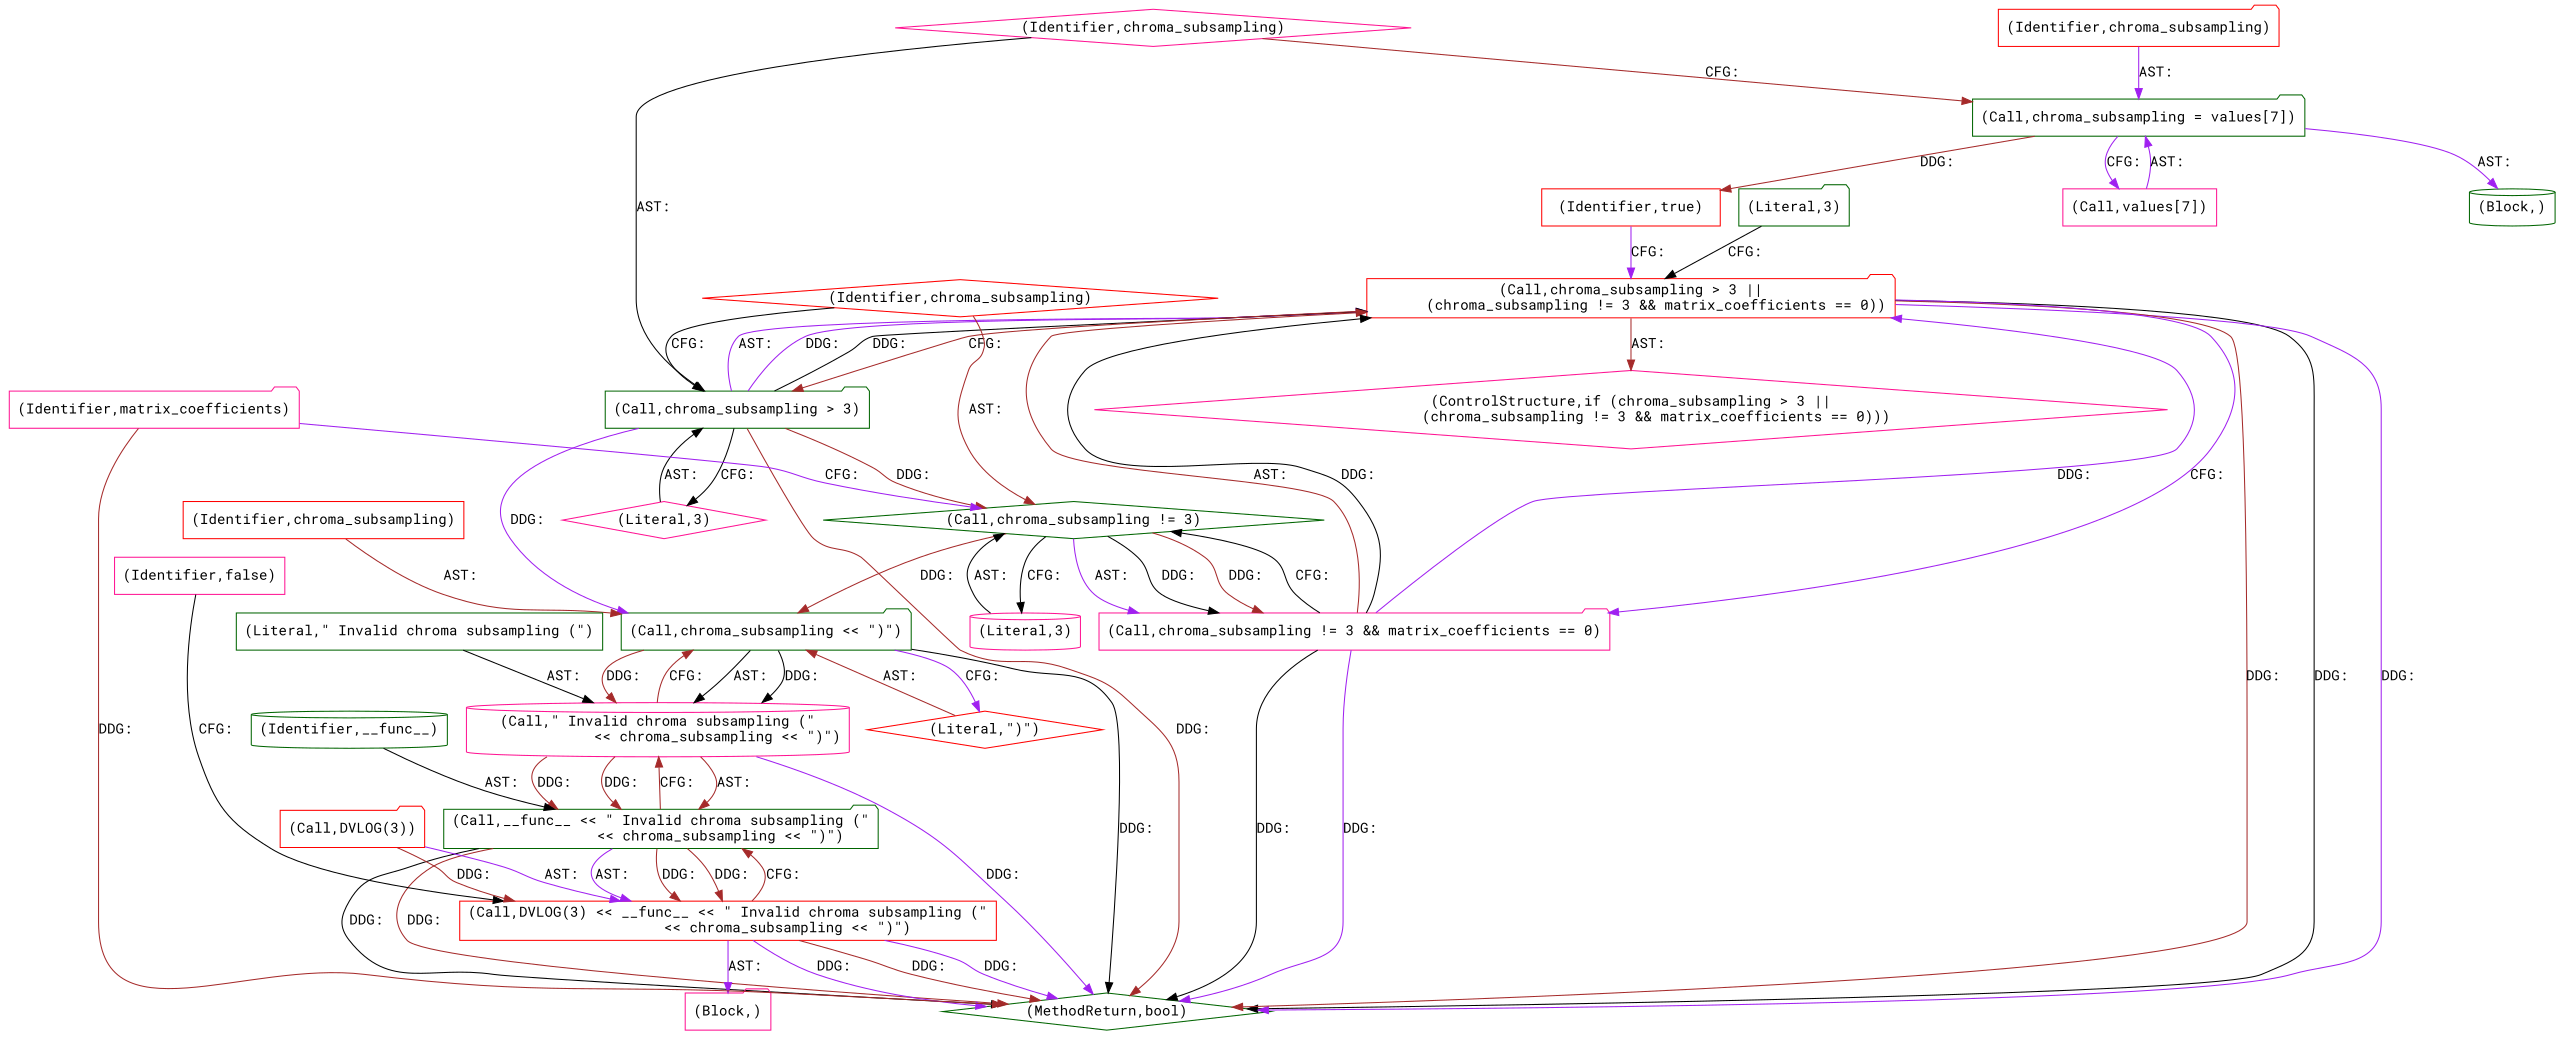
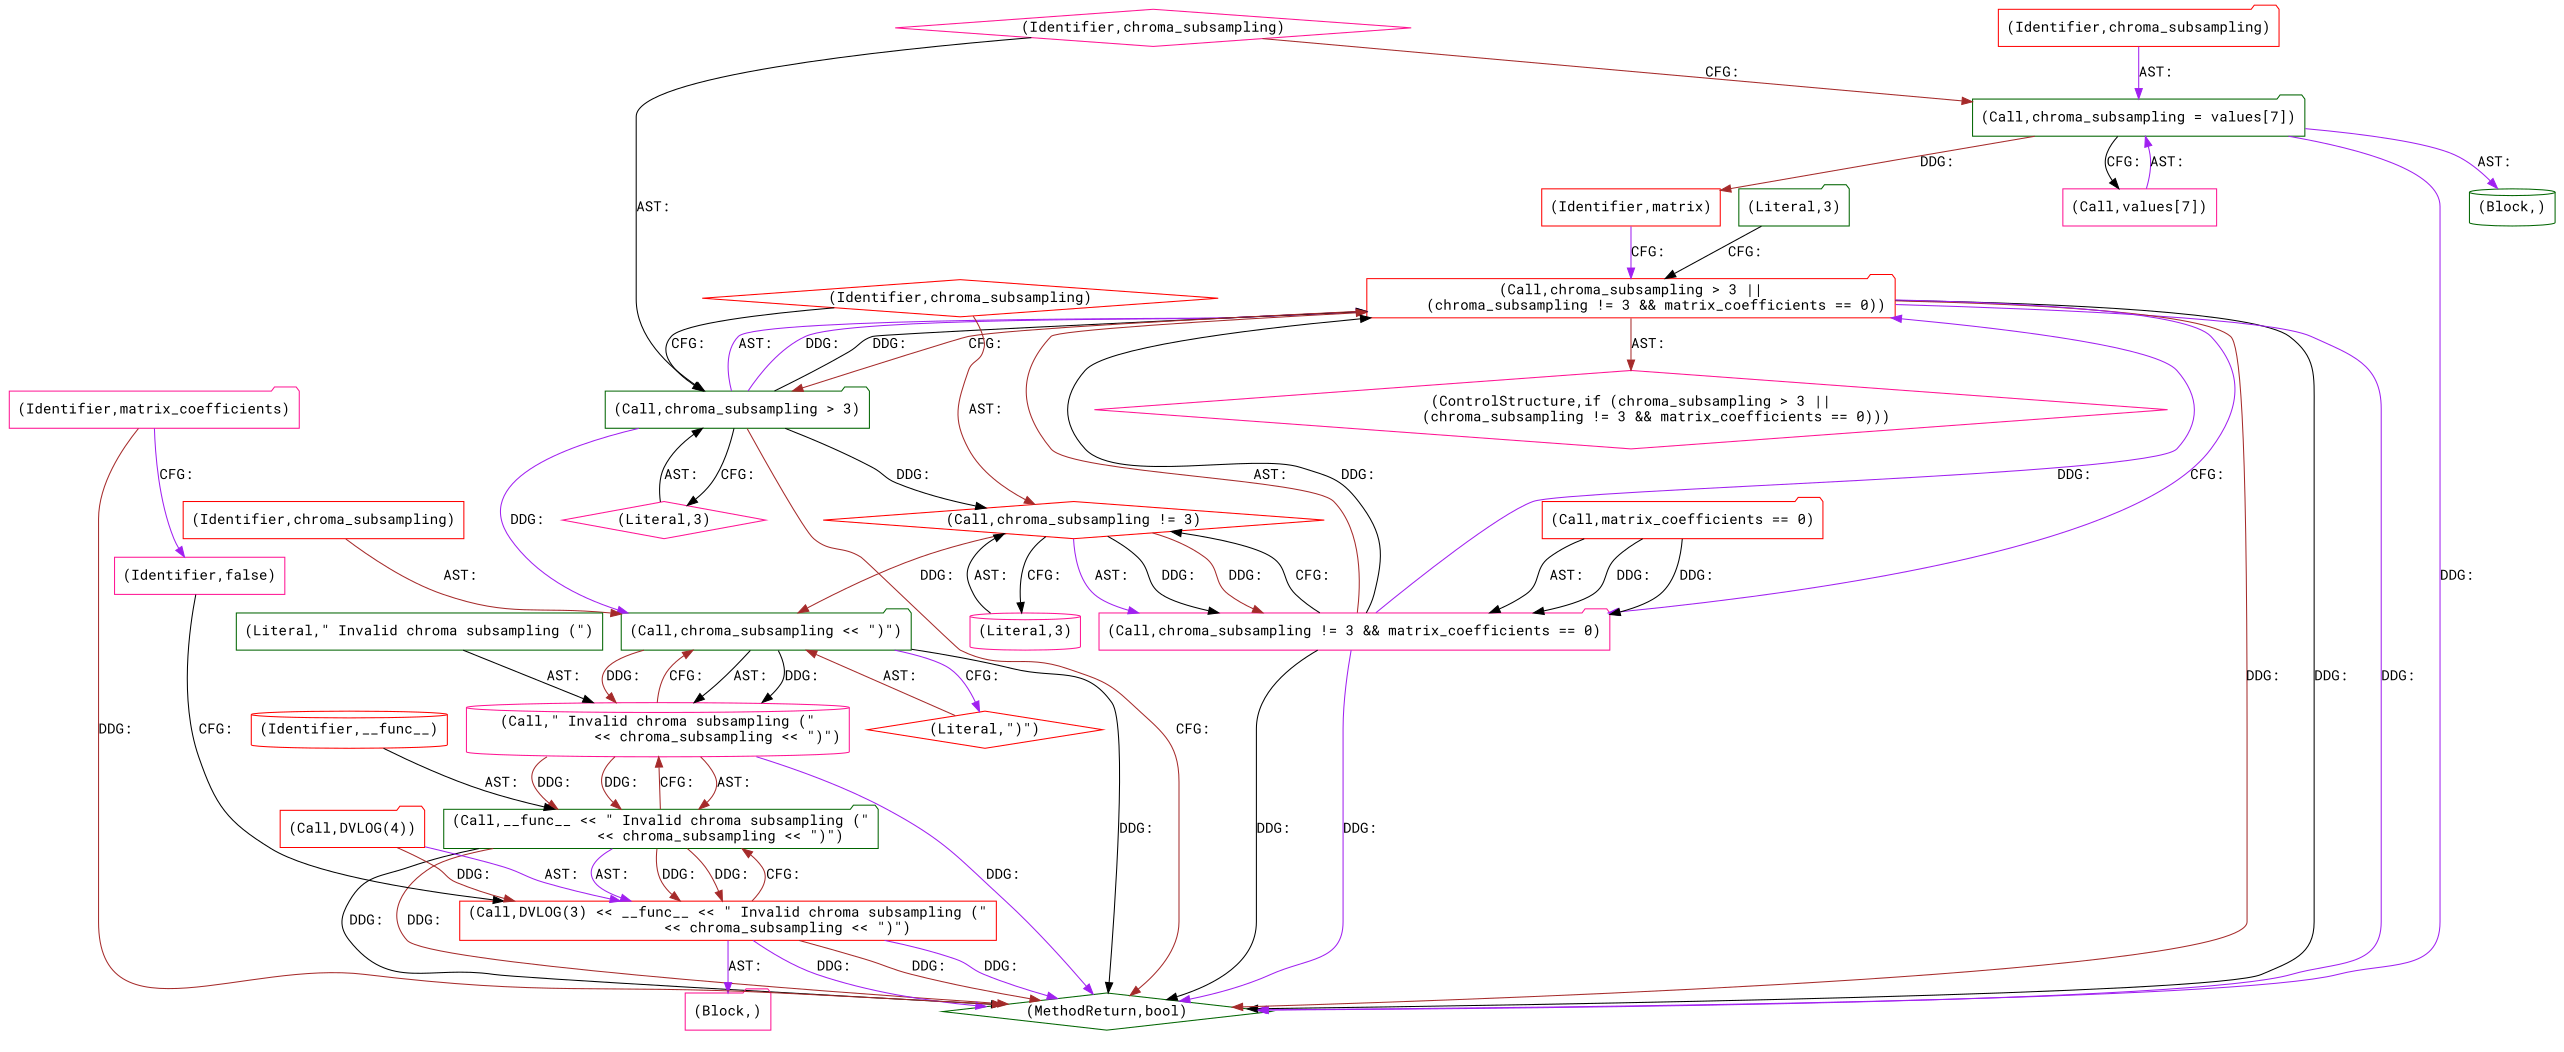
edge "(Call,chroma_subsampling = values[7])" -> "(Call,values[7])": color purple -> black
node "(Identifier,true)": label "(Identifier,true)" -> "(Identifier,matrix)"
edge "(Identifier,matrix_coefficients)" -> "(Call,chroma_subsampling != 3)": now "(Identifier,matrix_coefficients)" -> "(Identifier,false)"
edge "(Call,chroma_subsampling > 3)" -> "(Call,chroma_subsampling != 3)": color brown -> black
node "(Call,chroma_subsampling != 3)": color darkgreen -> red
node "(Call,matrix_coefficients == 0)": added
node "(Identifier,__func__)": color darkgreen -> red
edge "(Call,chroma_subsampling > 3)" -> "(MethodReturn,bool)": label "DDG: " -> "CFG: "
node "(Call,DVLOG(3))": label "(Call,DVLOG(3))" -> "(Call,DVLOG(4))"
edge "(Call,chroma_subsampling = values[7])" -> "(MethodReturn,bool)": added, label "DDG:"
